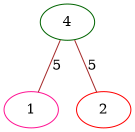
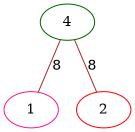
edge "4" -- "1": label "5" -> "8"
edge "4" -- "2": label "5" -> "8"
